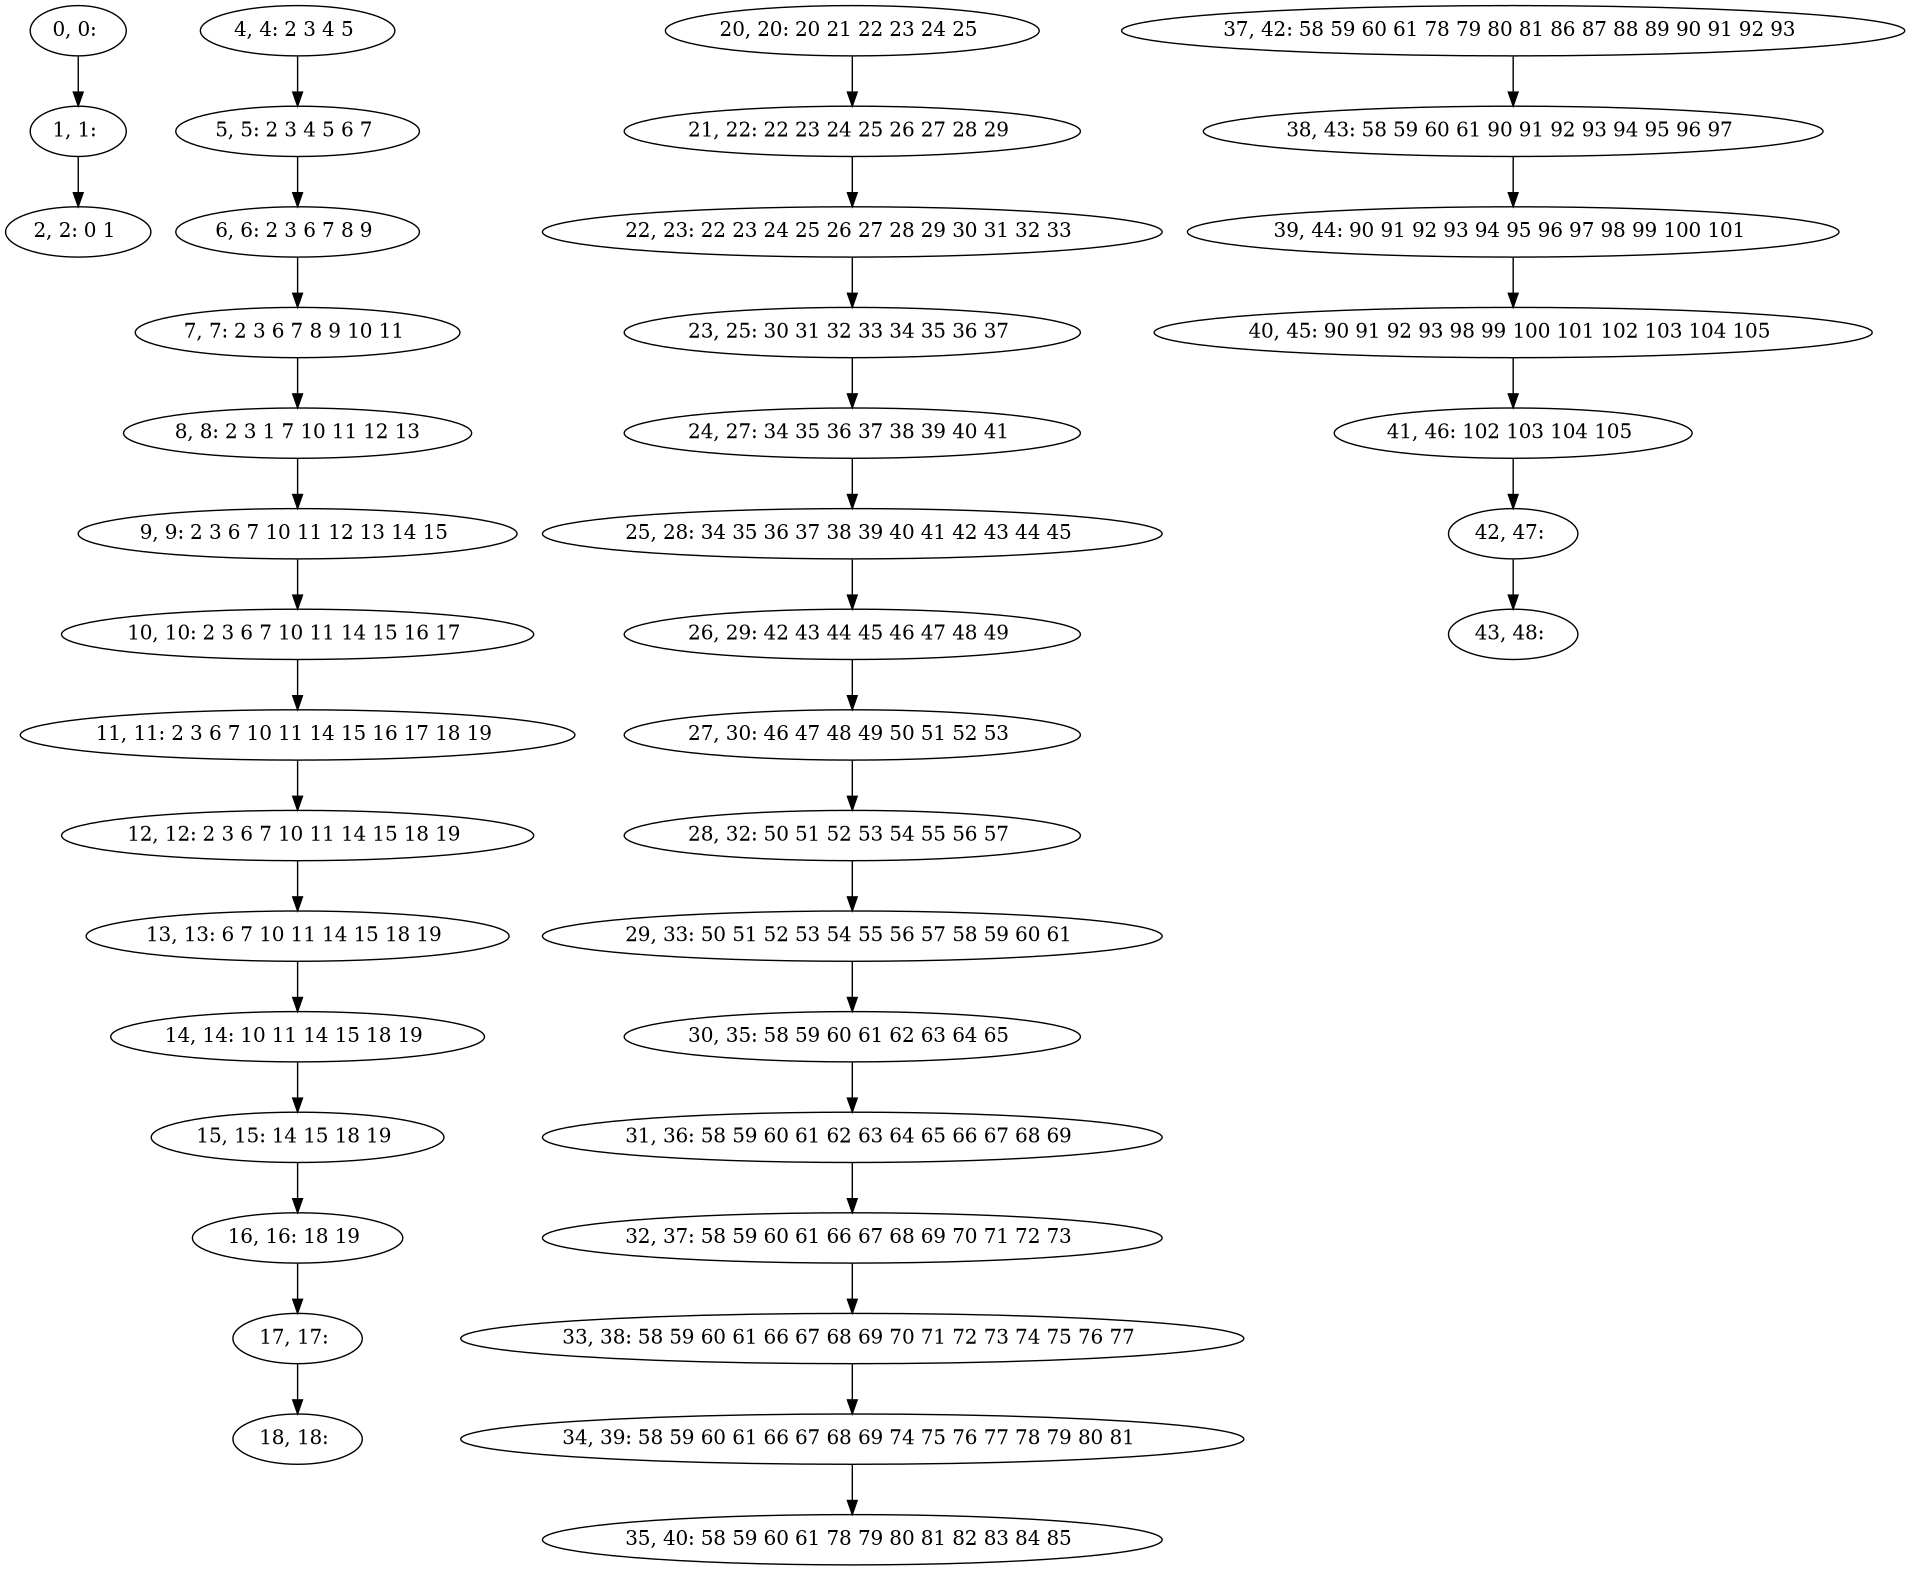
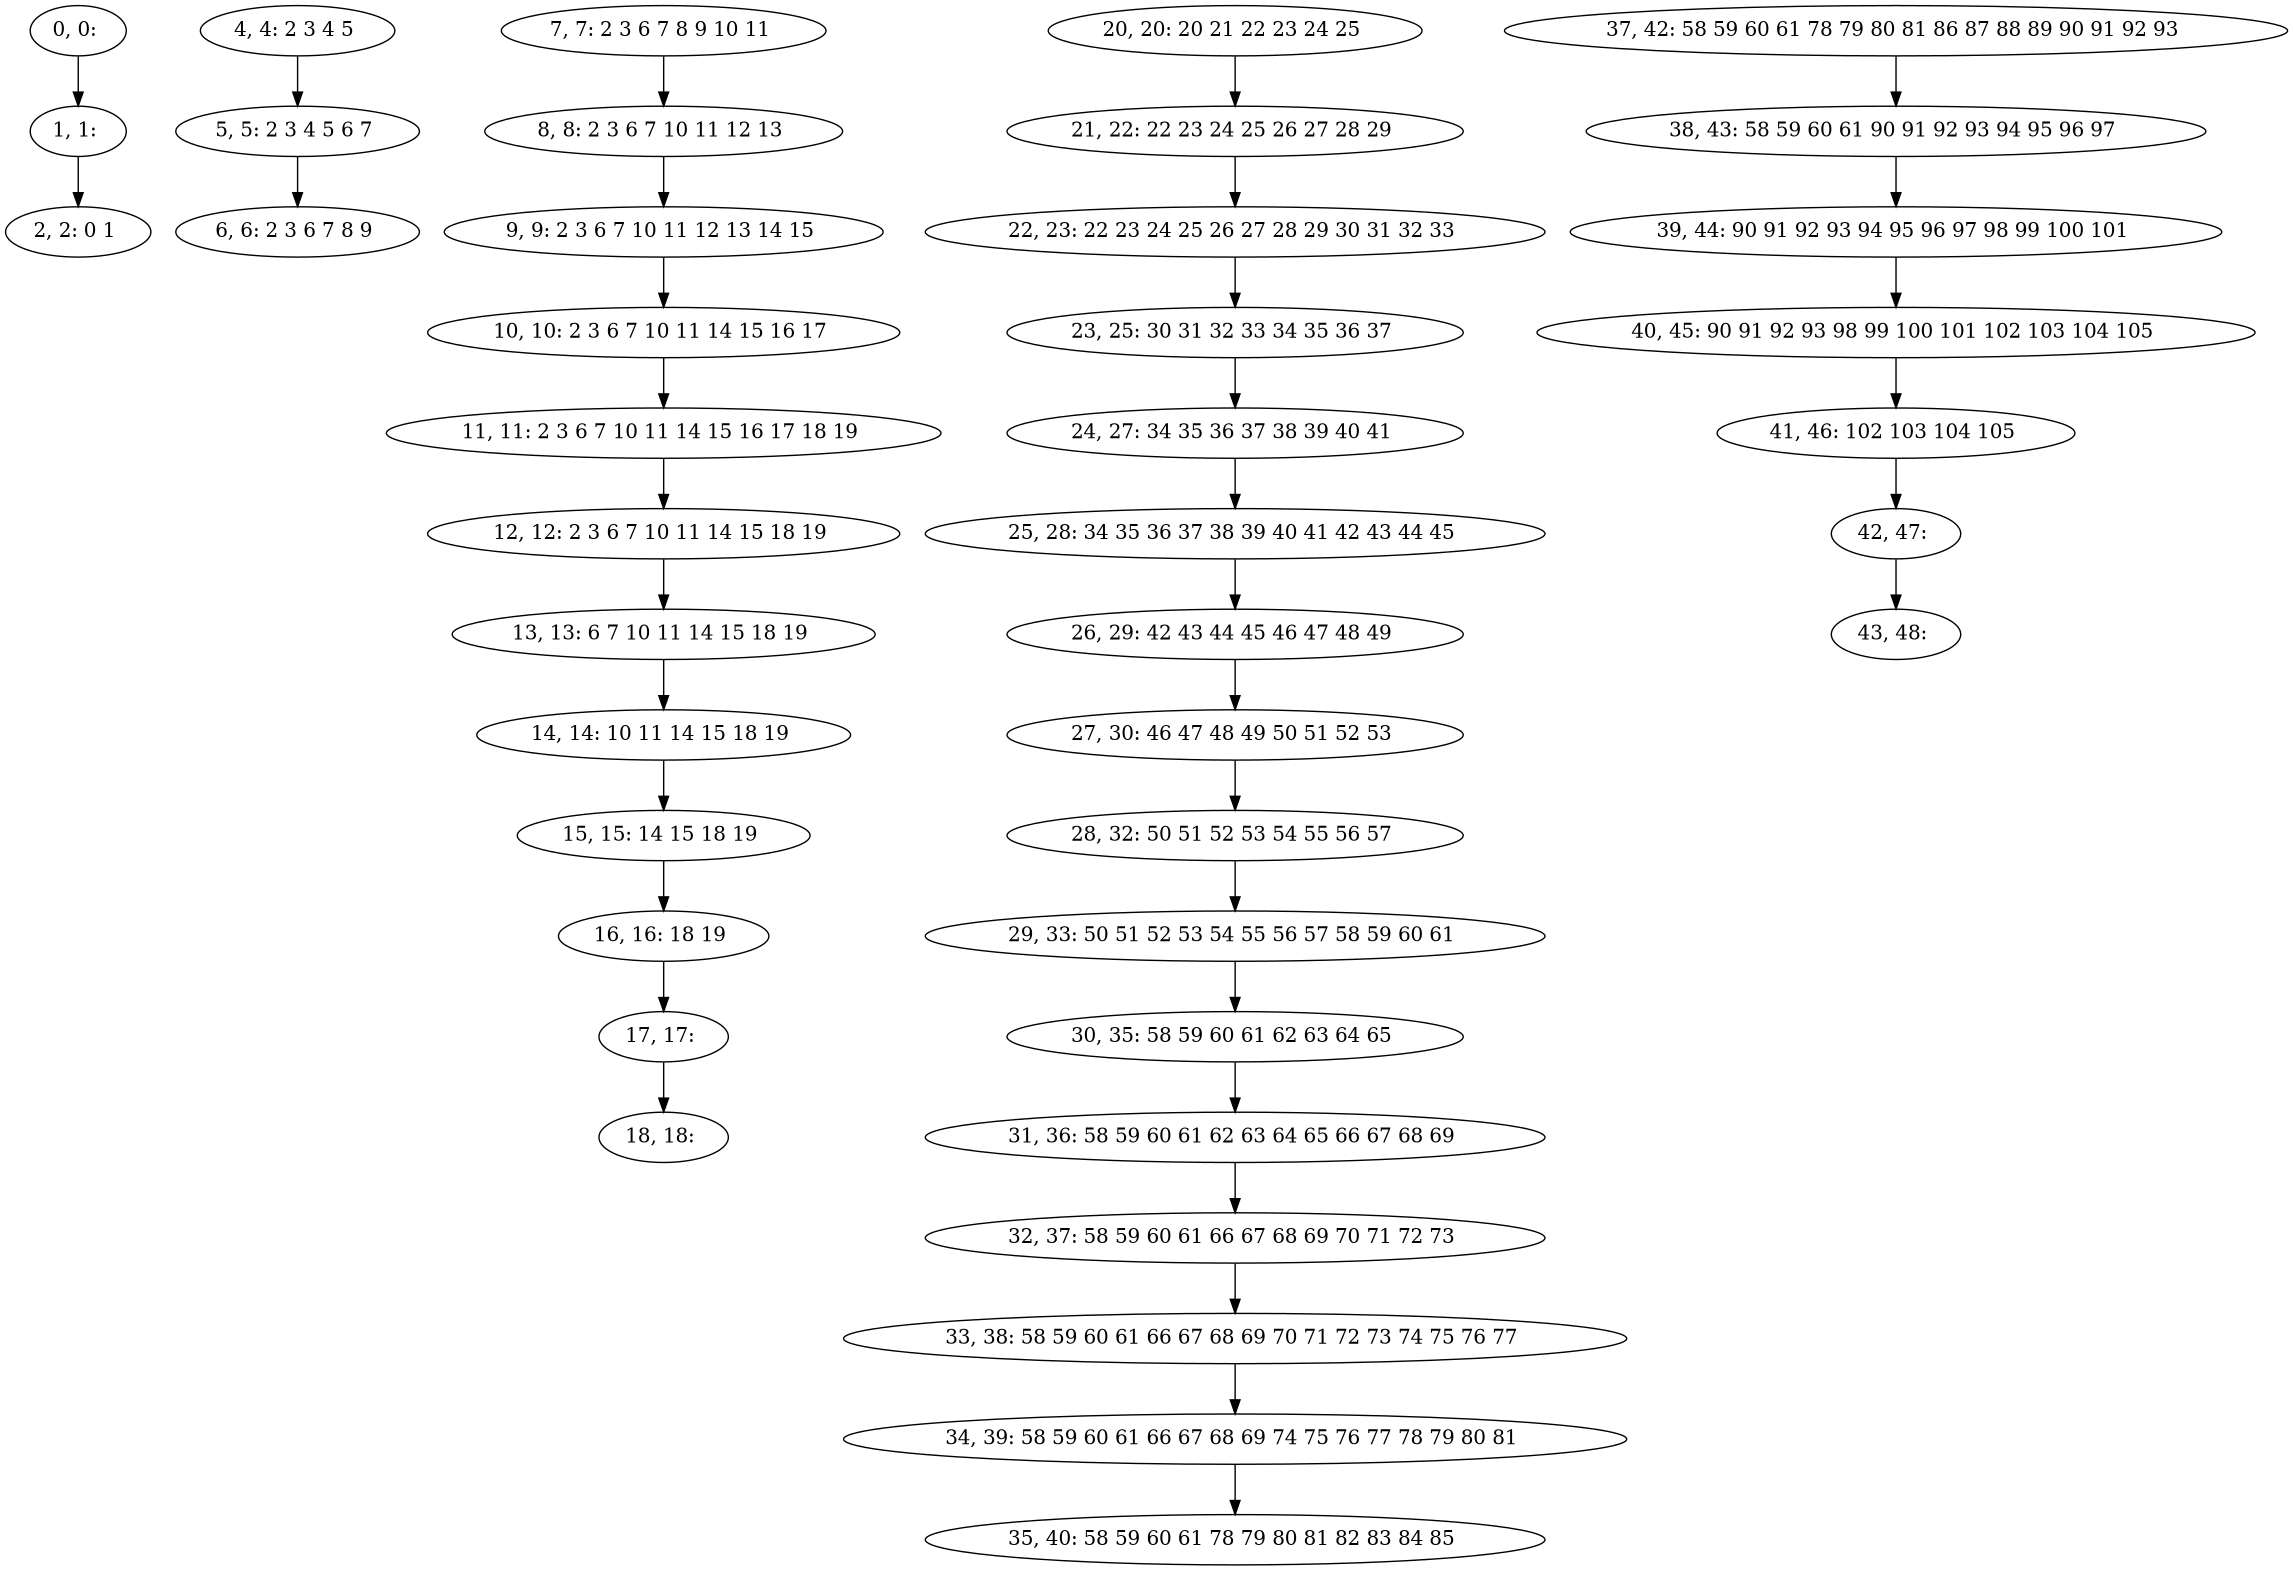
edge "6, 6: 2 3 6 7 8 9" -> "7, 7: 2 3 6 7 8 9 10 11": removed
node "8, 8: 2 3 1 7 10 11 12 13": label "8, 8: 2 3 1 7 10 11 12 13" -> "8, 8: 2 3 6 7 10 11 12 13"
